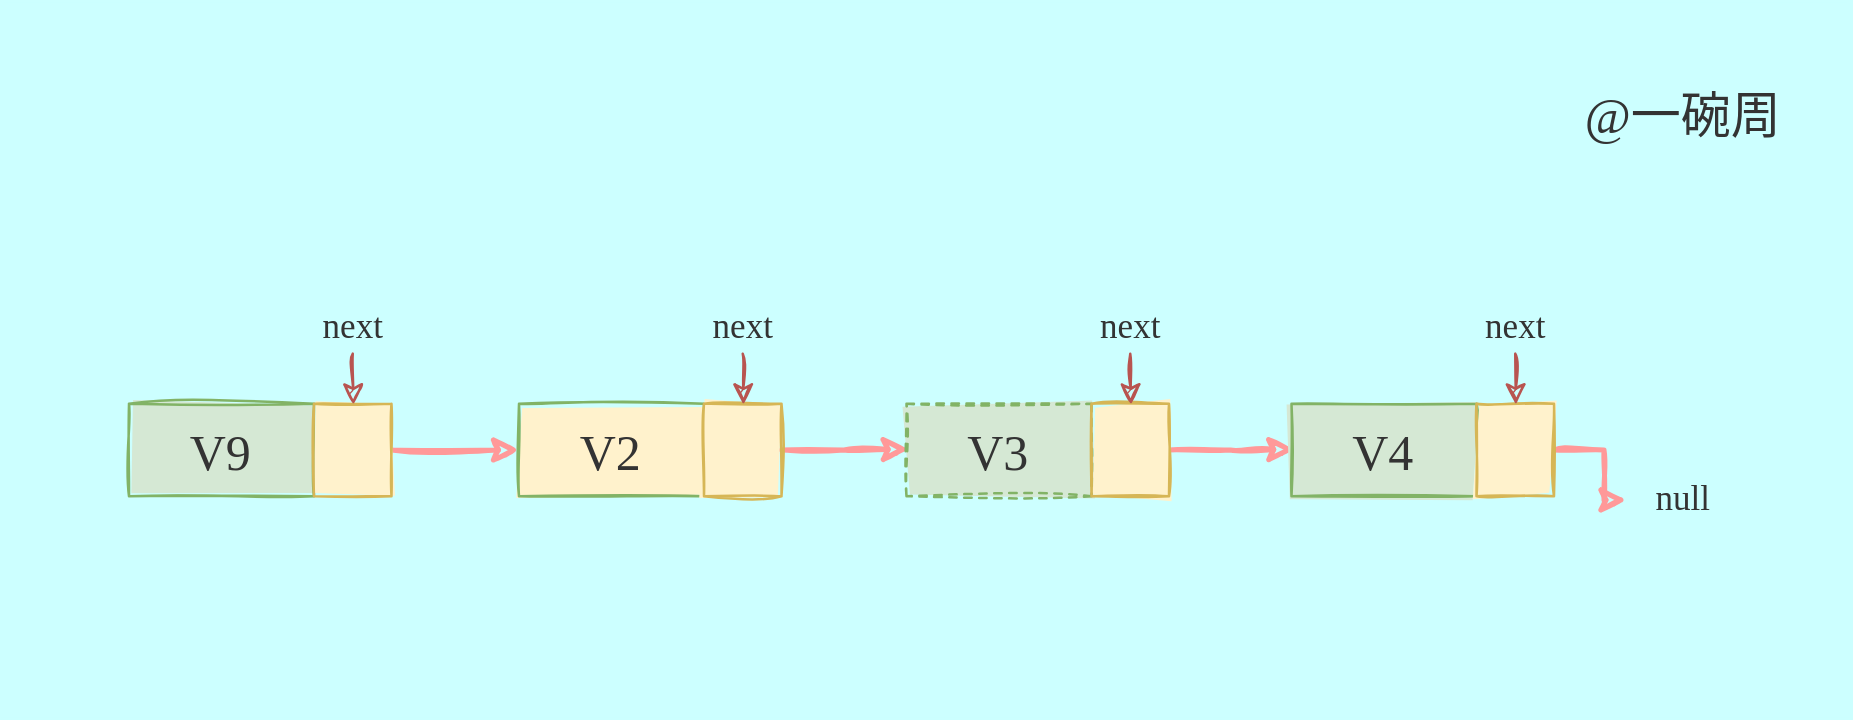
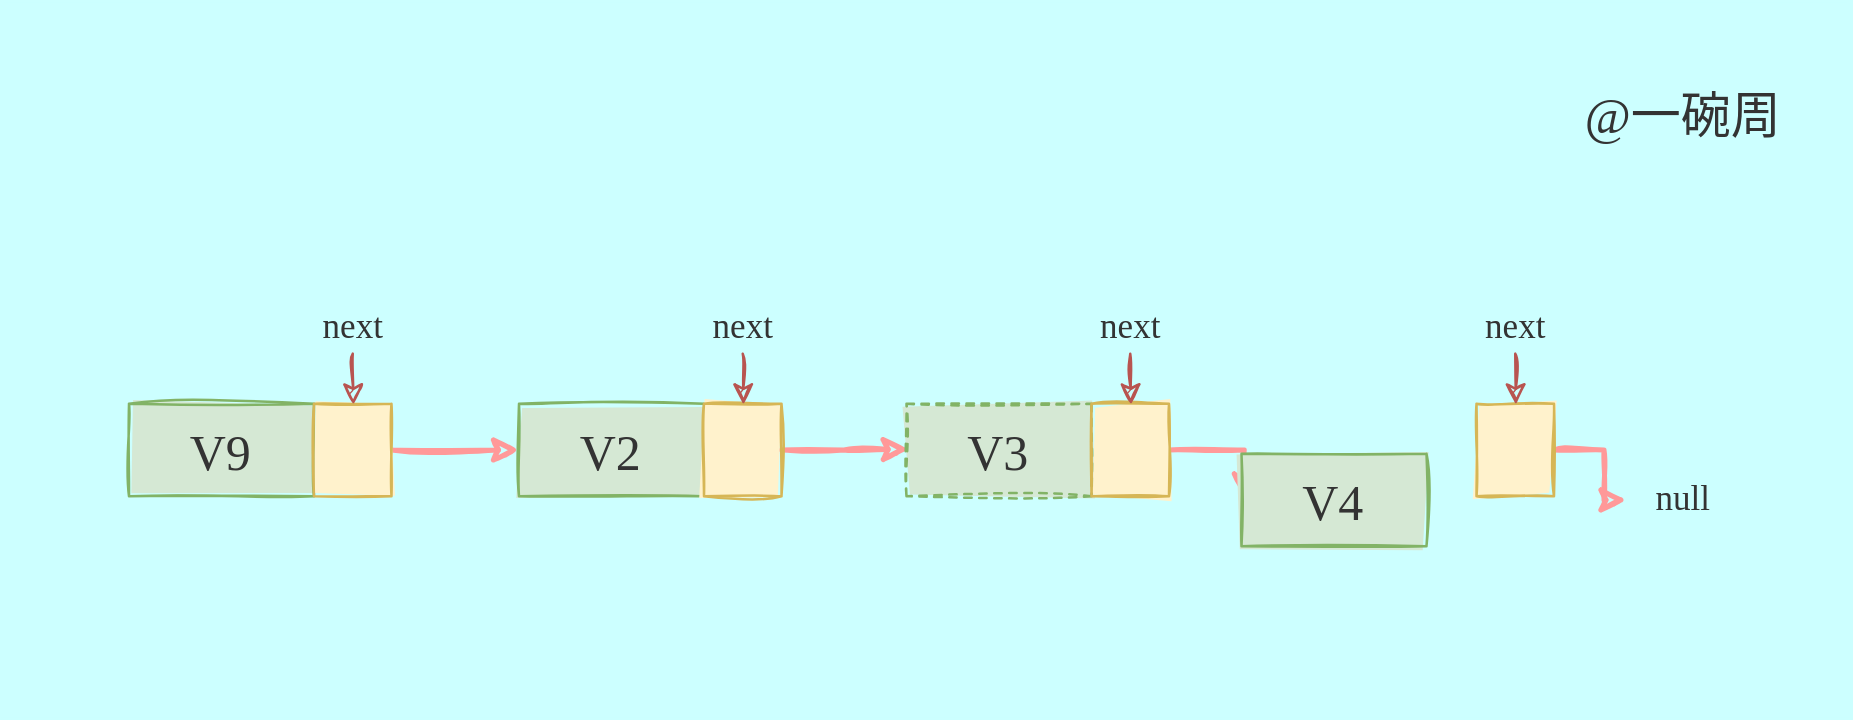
node "V2": fillcolor #fff2cc -> #d5e8d4
node "V4": moved (1384, 450) -> (1334, 500)
